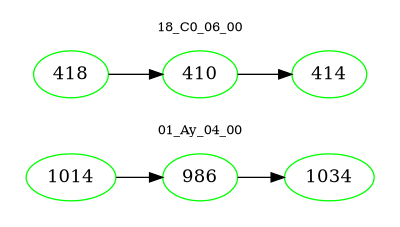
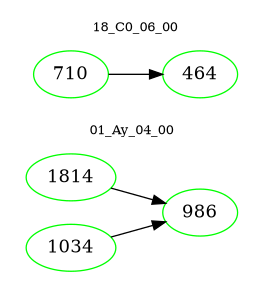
node "418": removed
node "410": label "410" -> "710"
node "414": label "414" -> "464"
node "1014": label "1014" -> "1814"
edge "986" -> "1034": reversed
